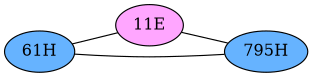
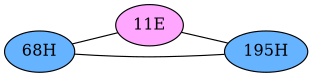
node "61H": label "61H" -> "68H"
node "795H": label "795H" -> "195H"
